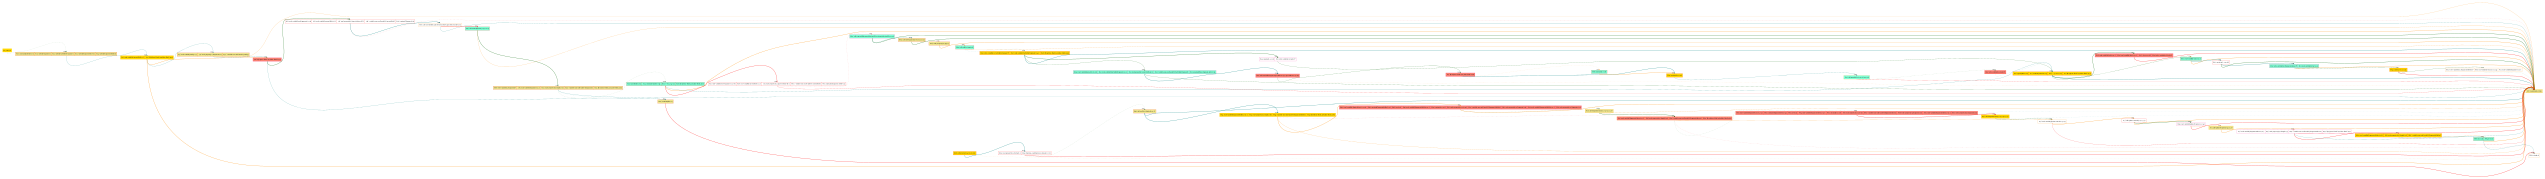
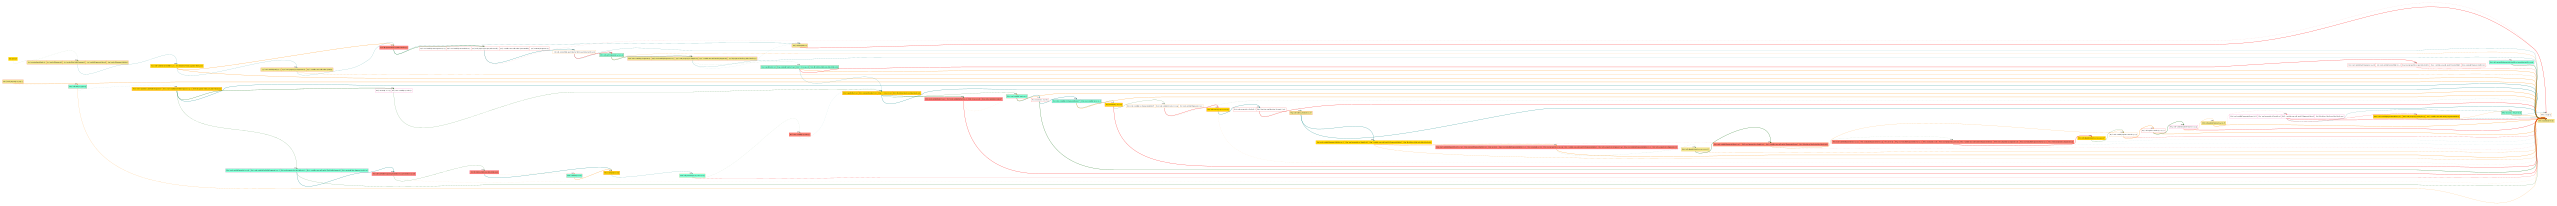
node "8803: call-sortFragments [v18,v19,v20,v17]": removed
edge "8835: write-variable[v20,'fragmentsHidden']*" -> "8838: call-toArray [v24,v25,v26,v23]": added
